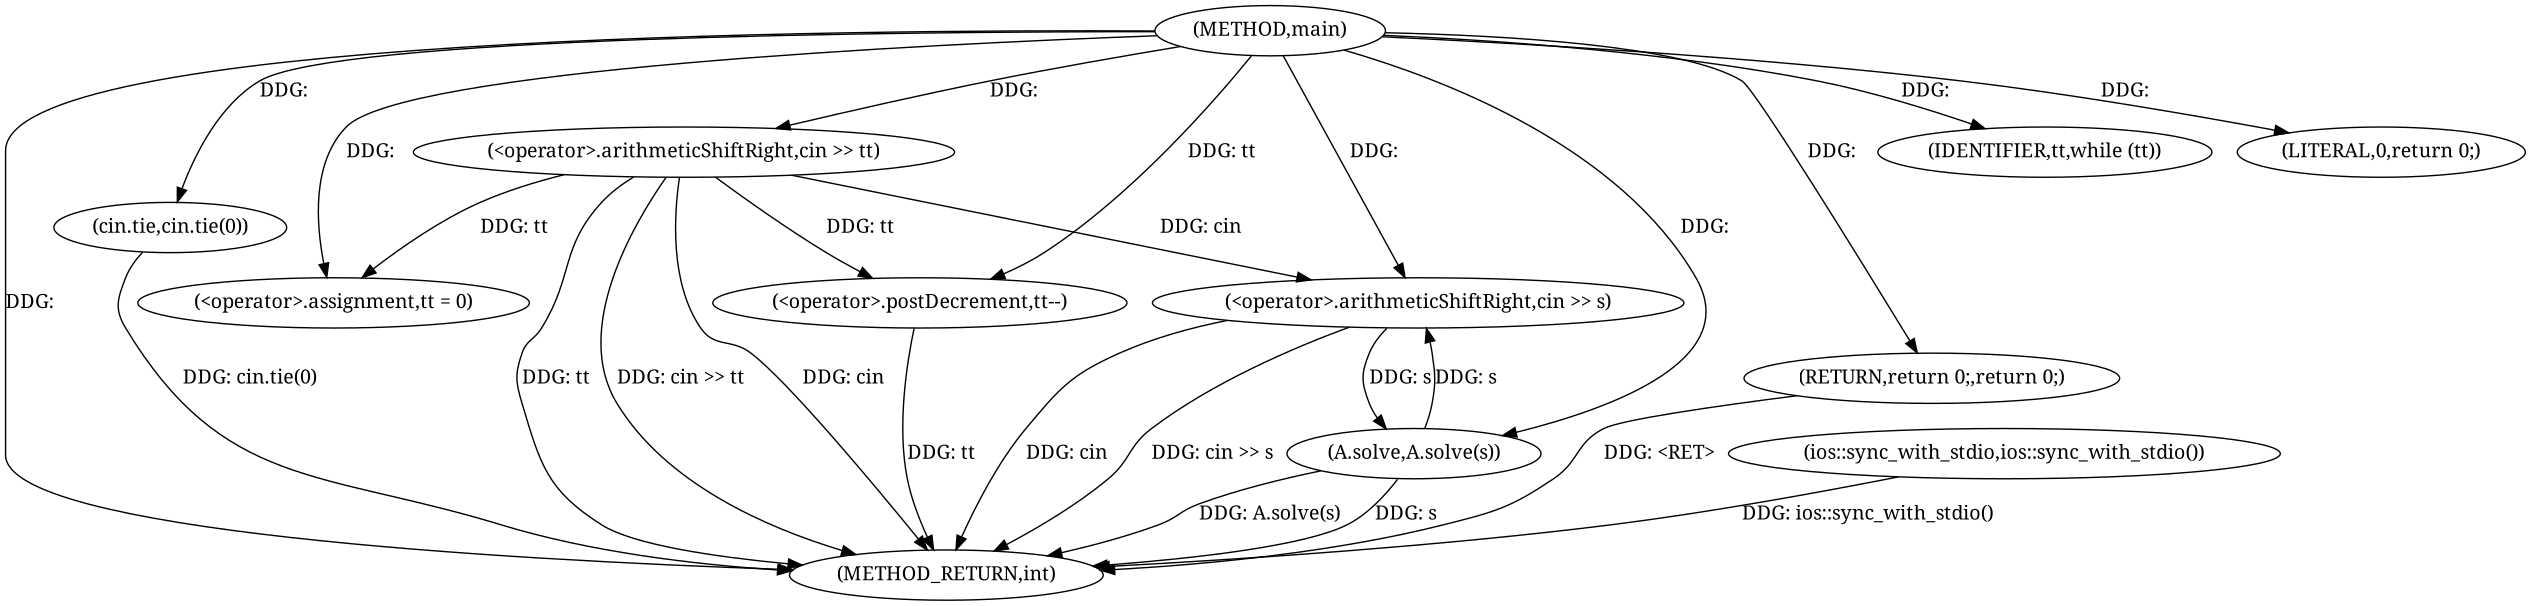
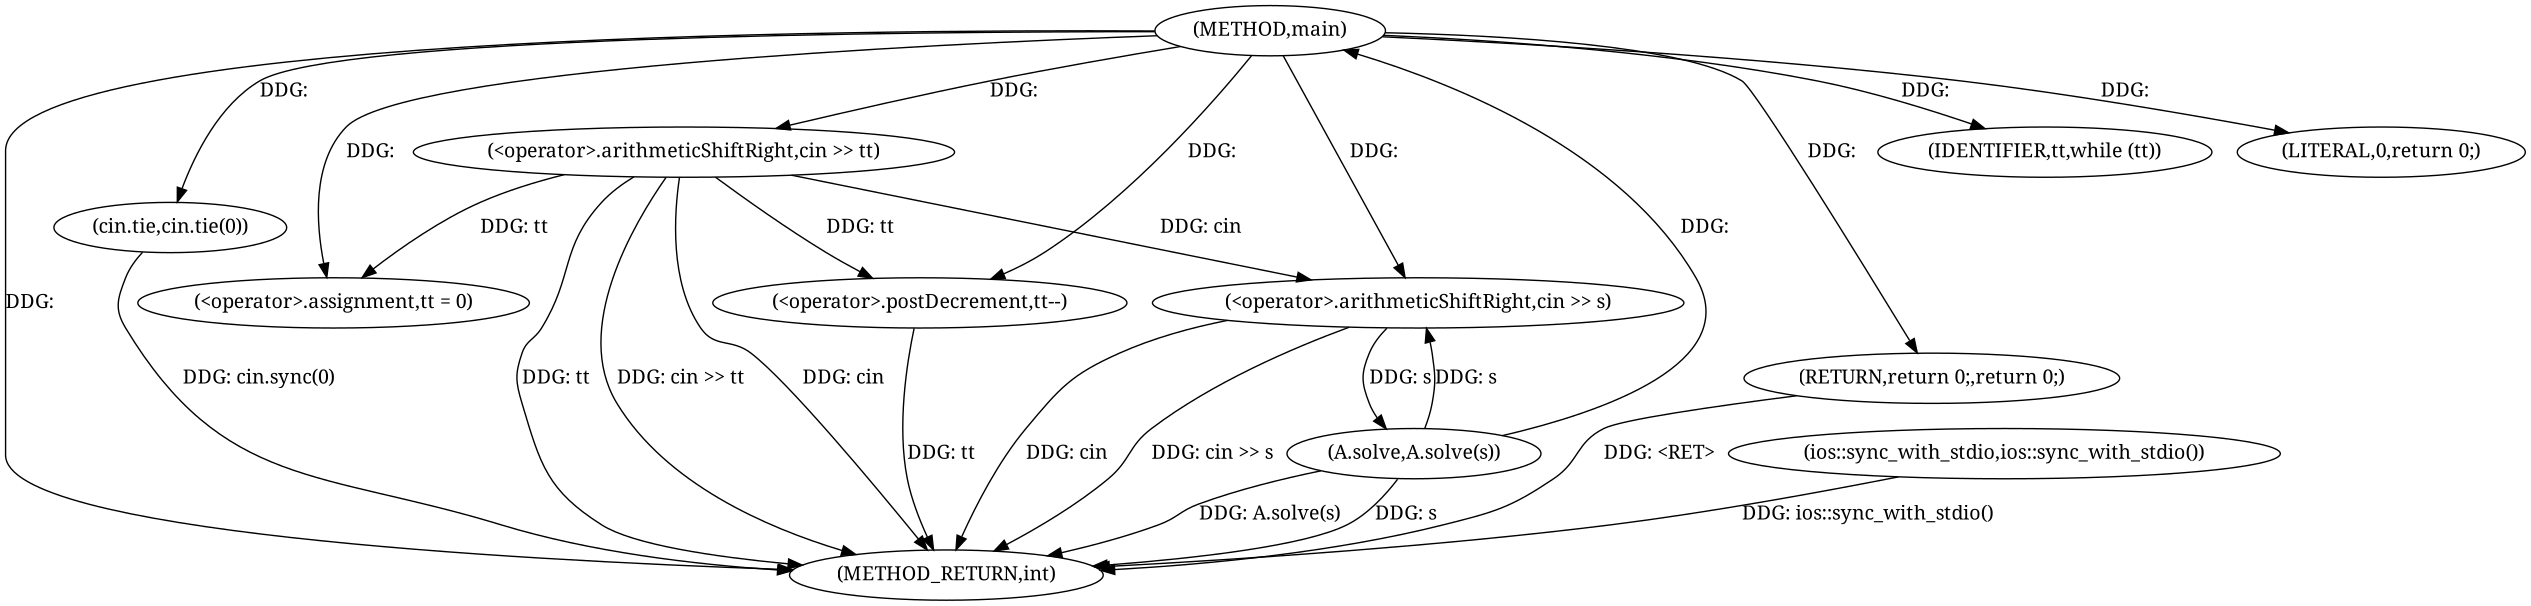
edge "(METHOD,main)" -> "(<operator>.postDecrement,tt--)": label "DDG: tt" -> "DDG: "
edge "(METHOD,main)" -> "(A.solve,A.solve(s))": reversed
edge "(cin.tie,cin.tie(0))" -> "(METHOD_RETURN,int)": label "DDG: cin.tie(0)" -> "DDG: cin.sync(0)"
